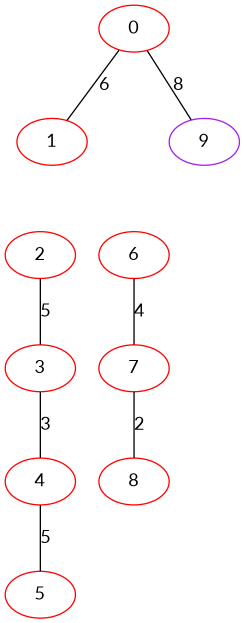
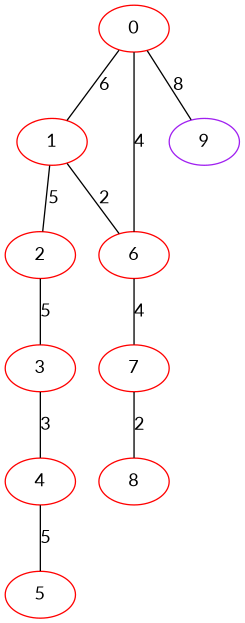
edge "0" -- "6": added, label "4"
edge "1" -- "2": added, label "5"
edge "1" -- "6": added, label "2"
